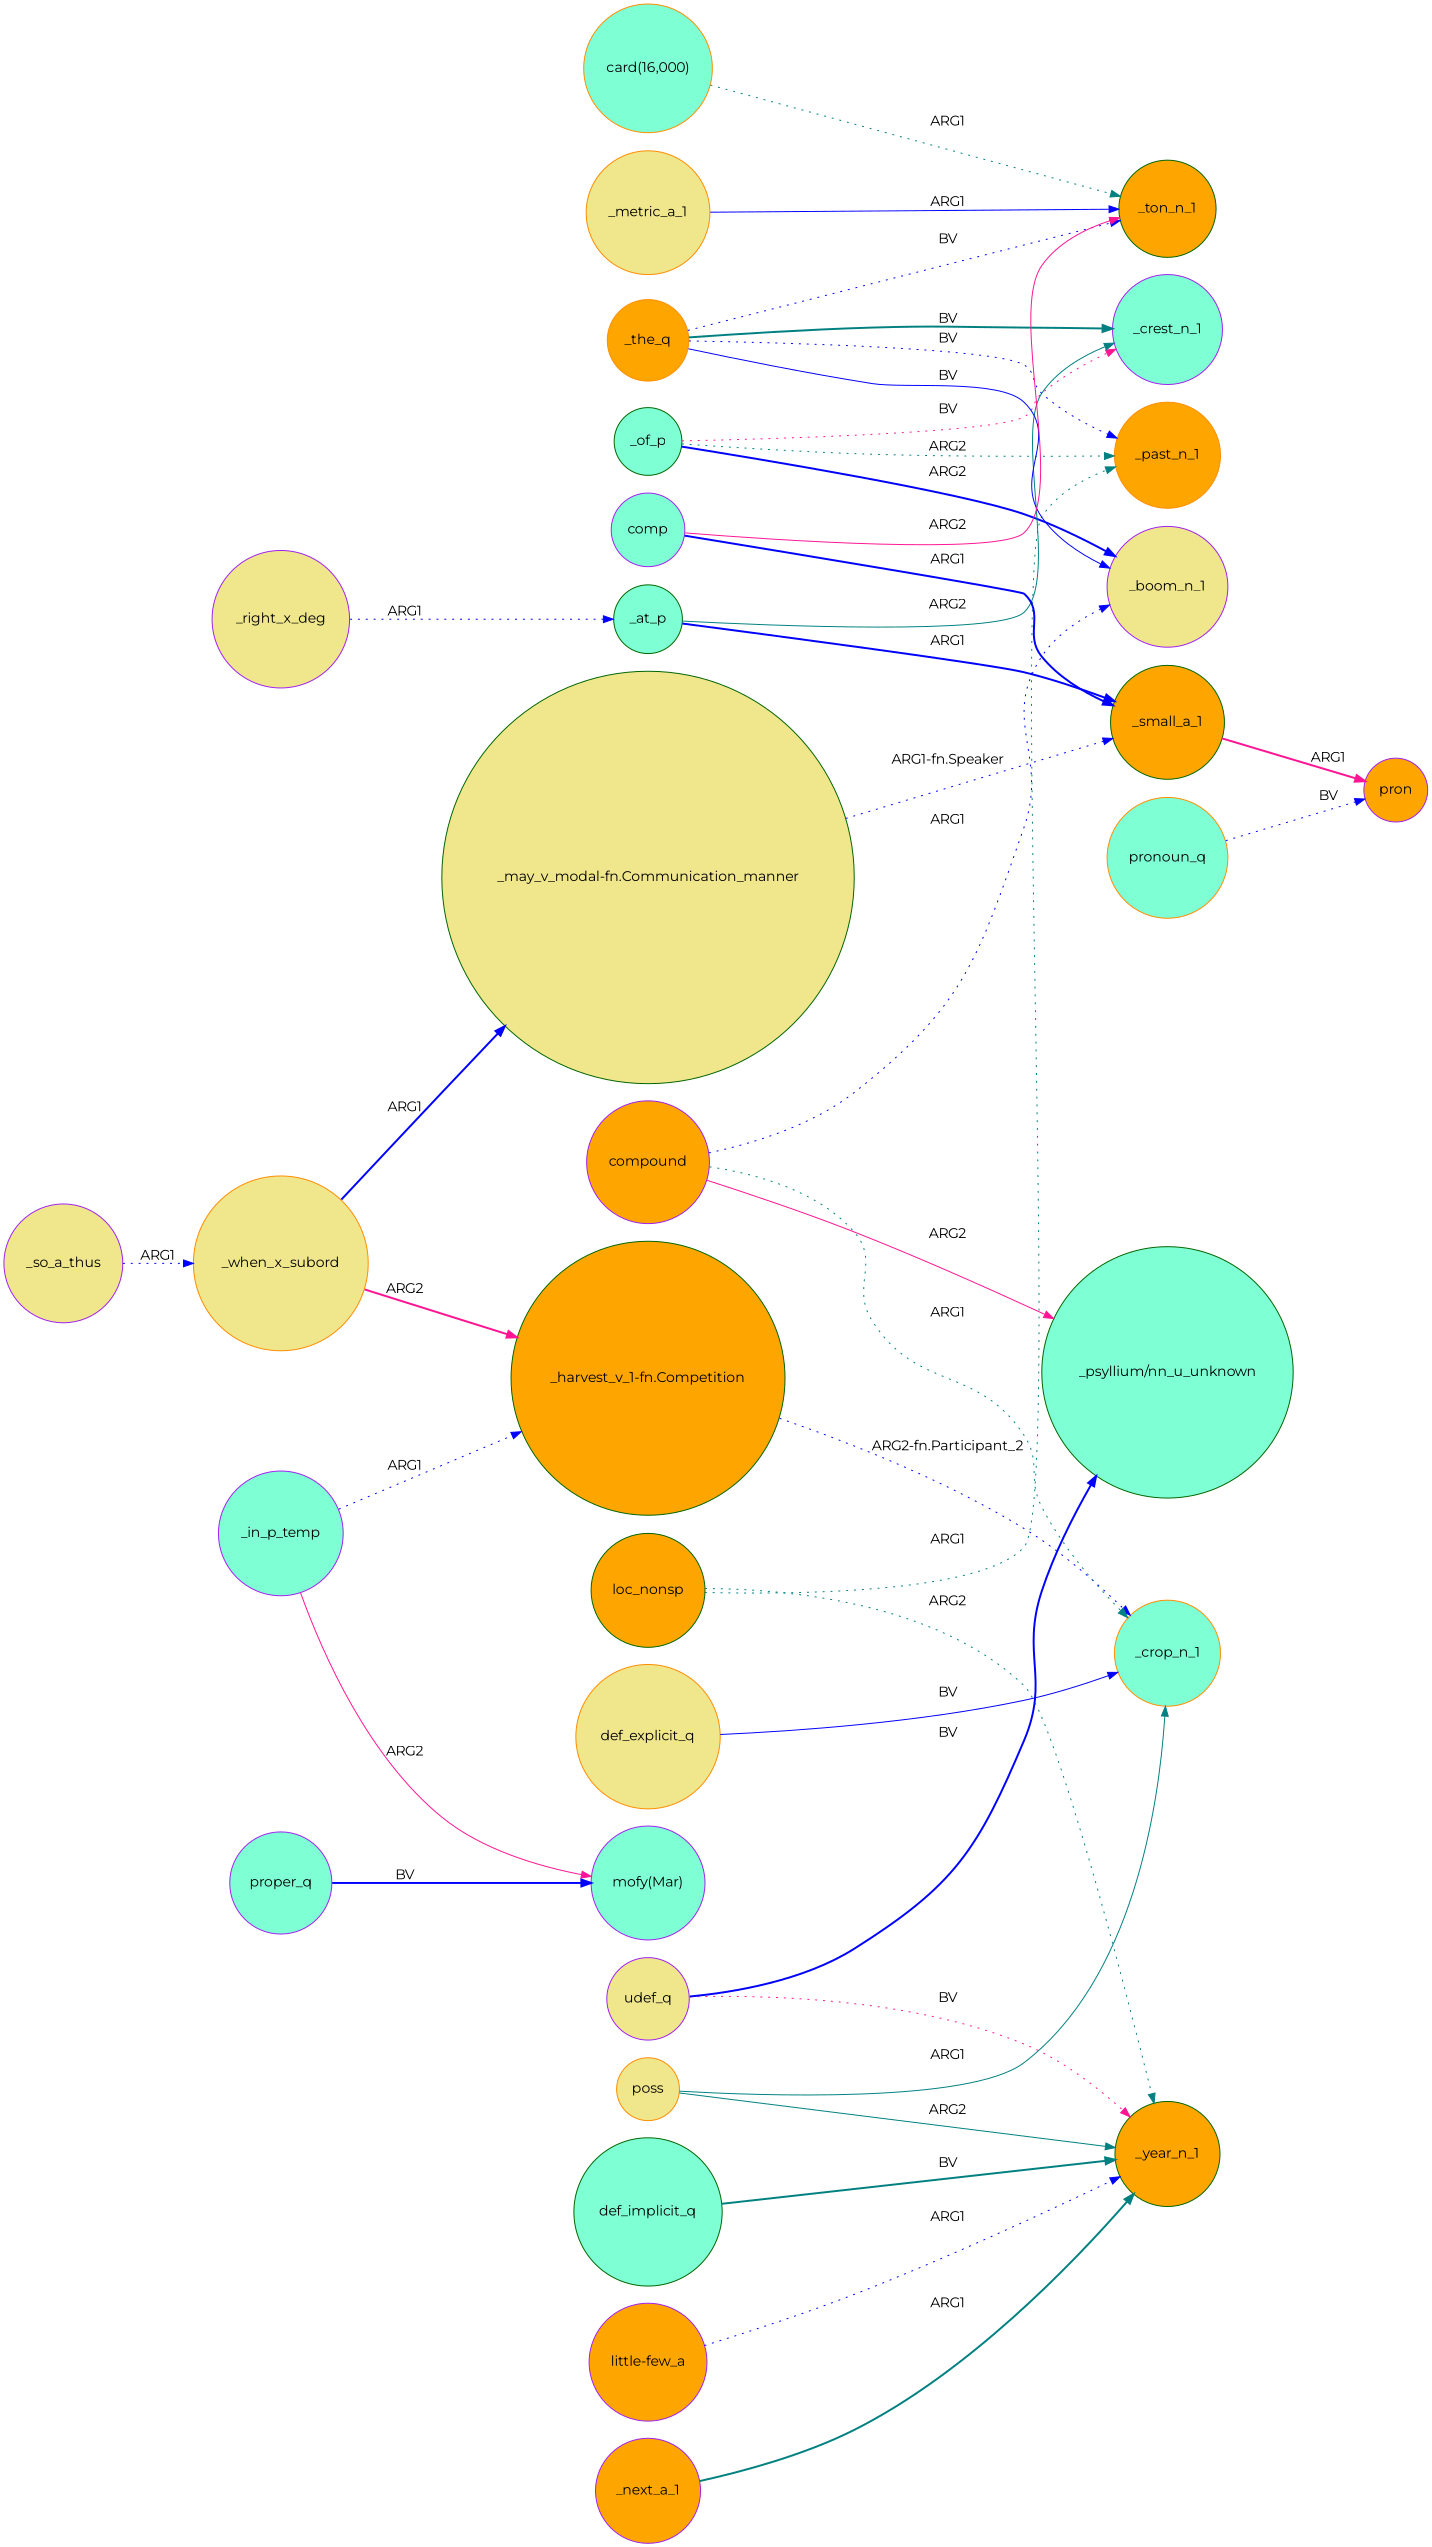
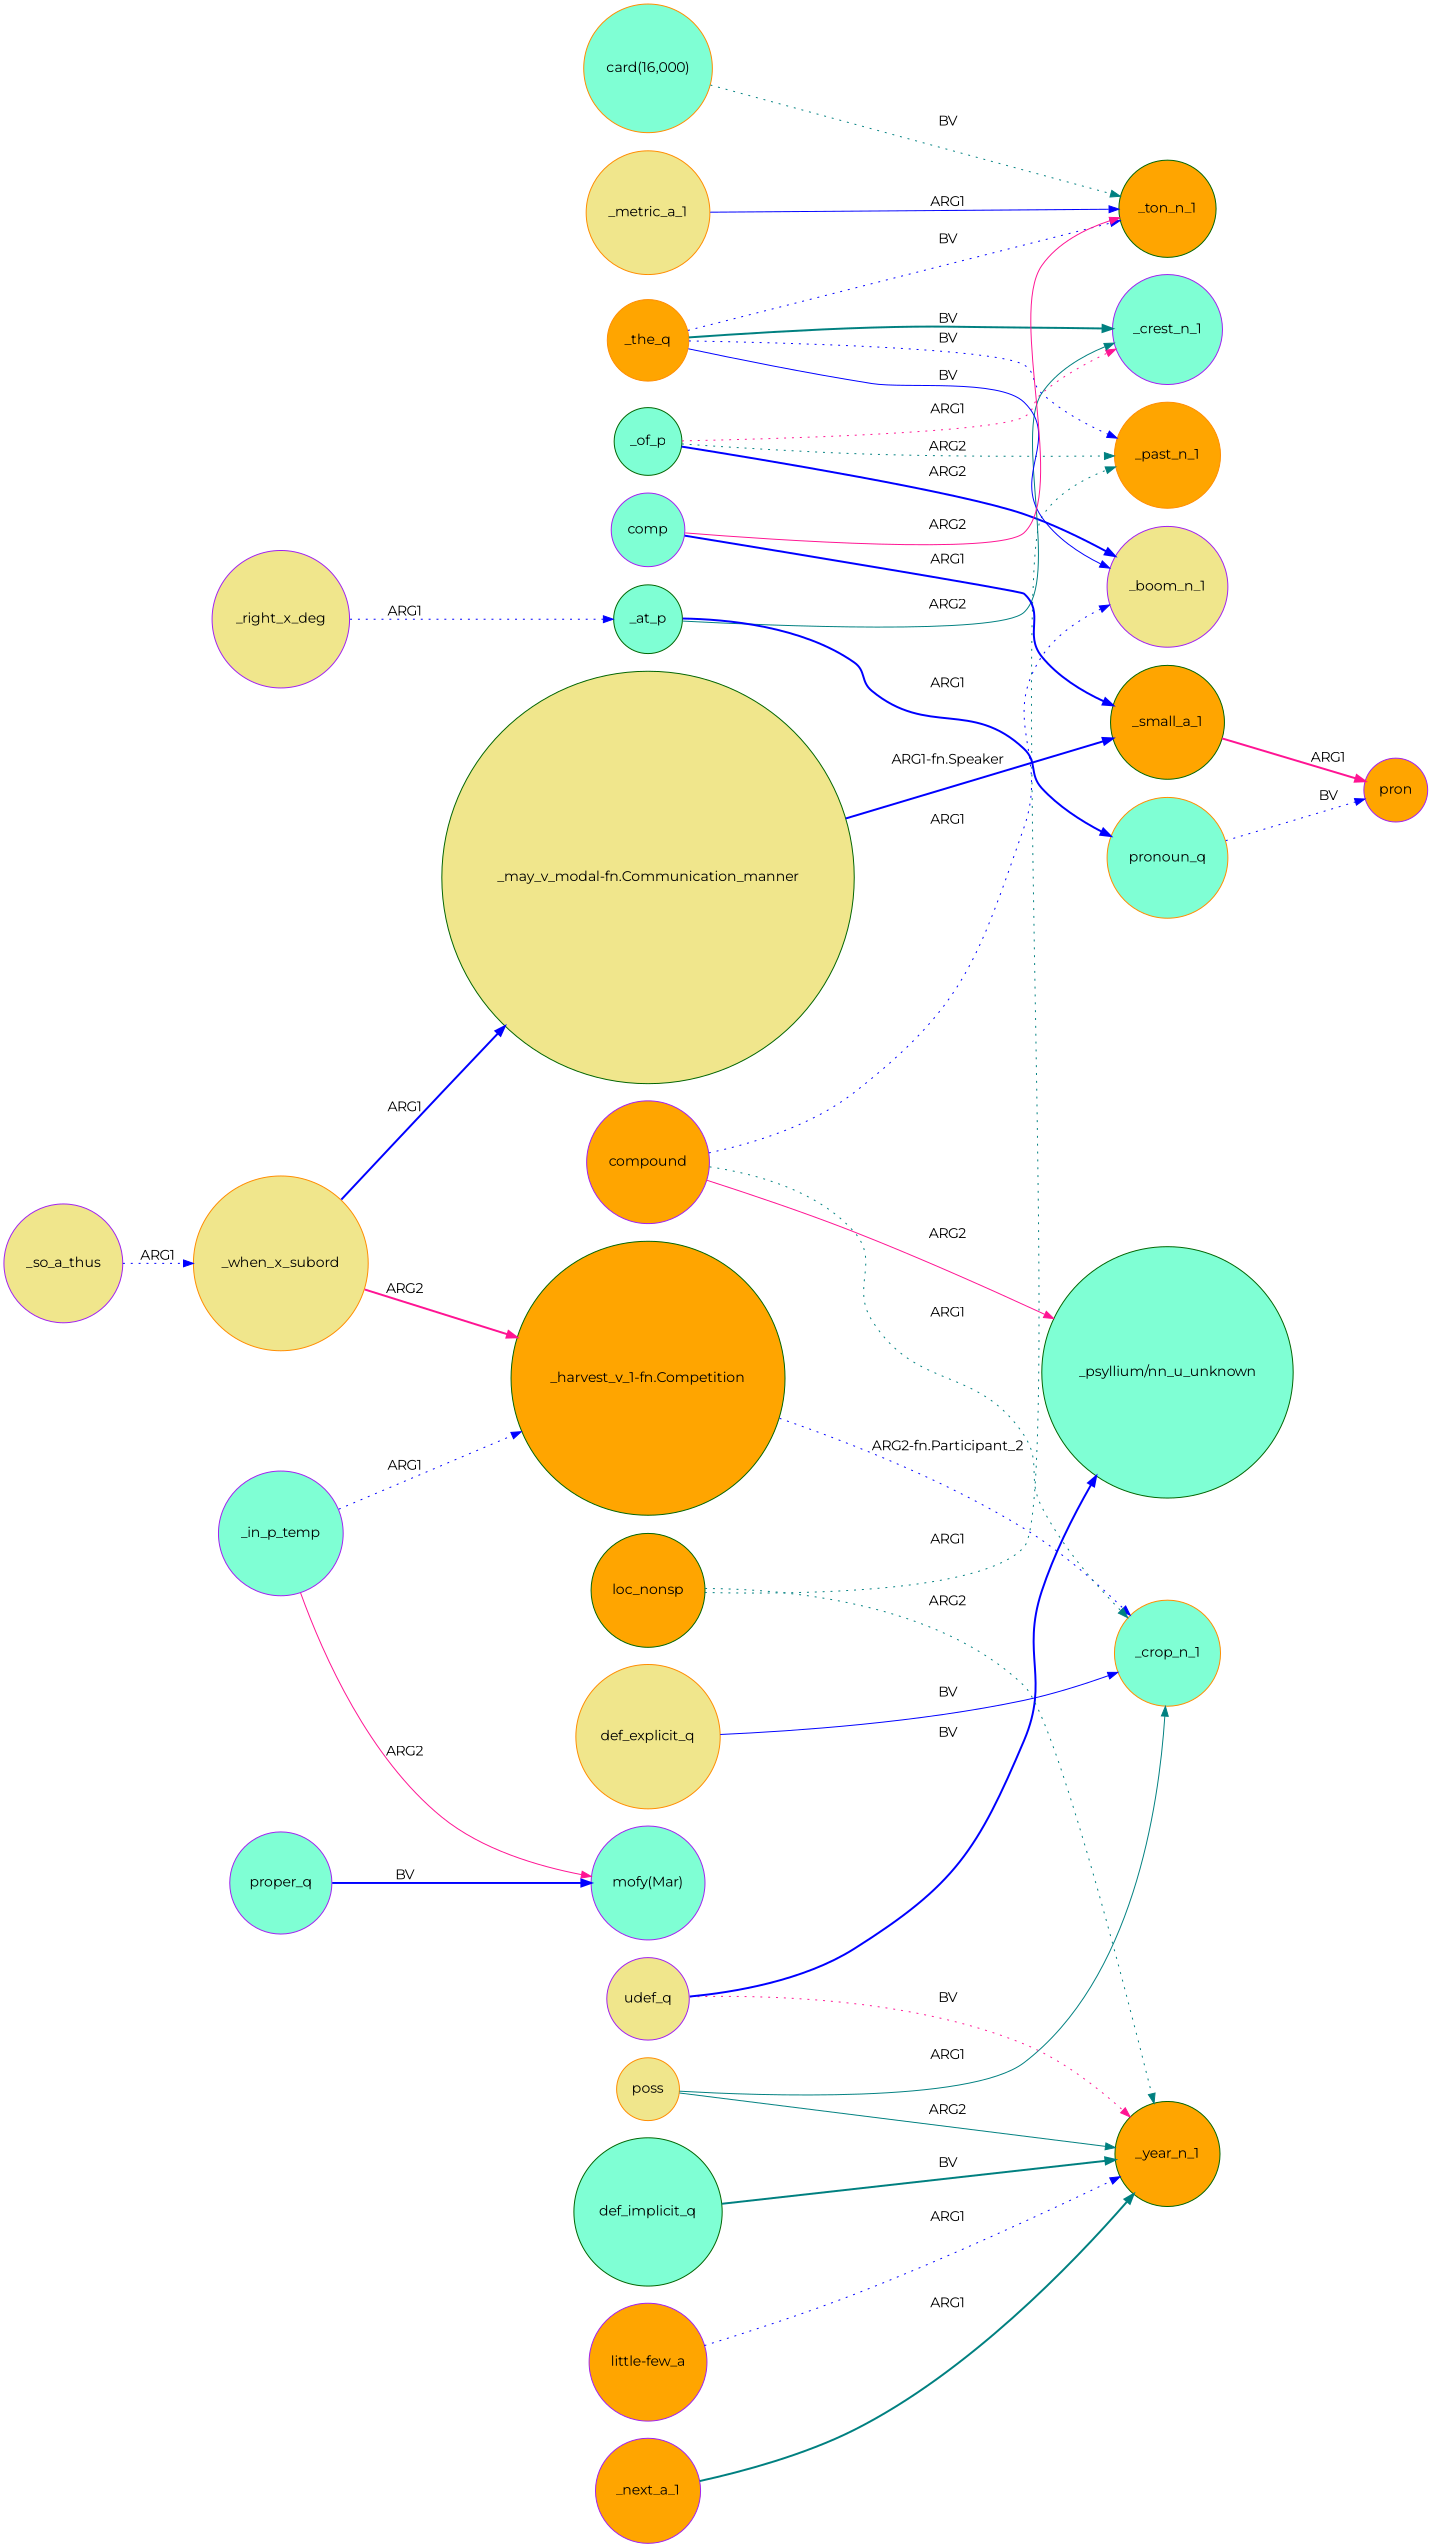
edge "card(16,000)" -> "_ton_n_1": label "ARG1" -> "BV"
edge "_of_p" -> "_crest_n_1": label "BV" -> "ARG1"
edge "_at_p" -> "_small_a_1": now "_at_p" -> "pronoun_q"
edge "_may_v_modal-fn.Communication_manner" -> "_small_a_1": style dotted -> bold
